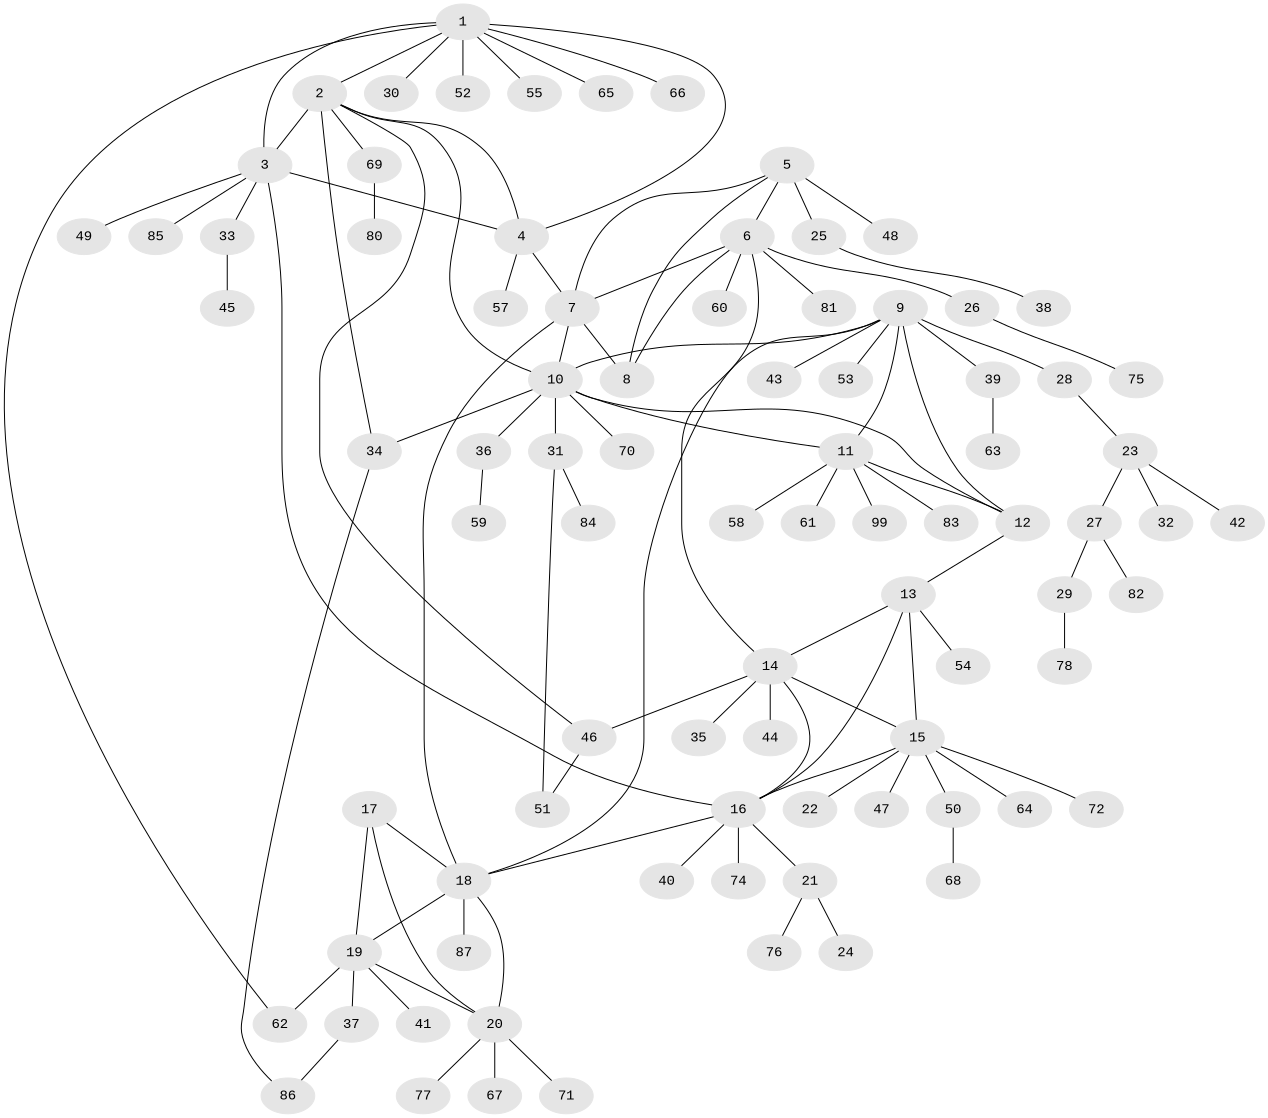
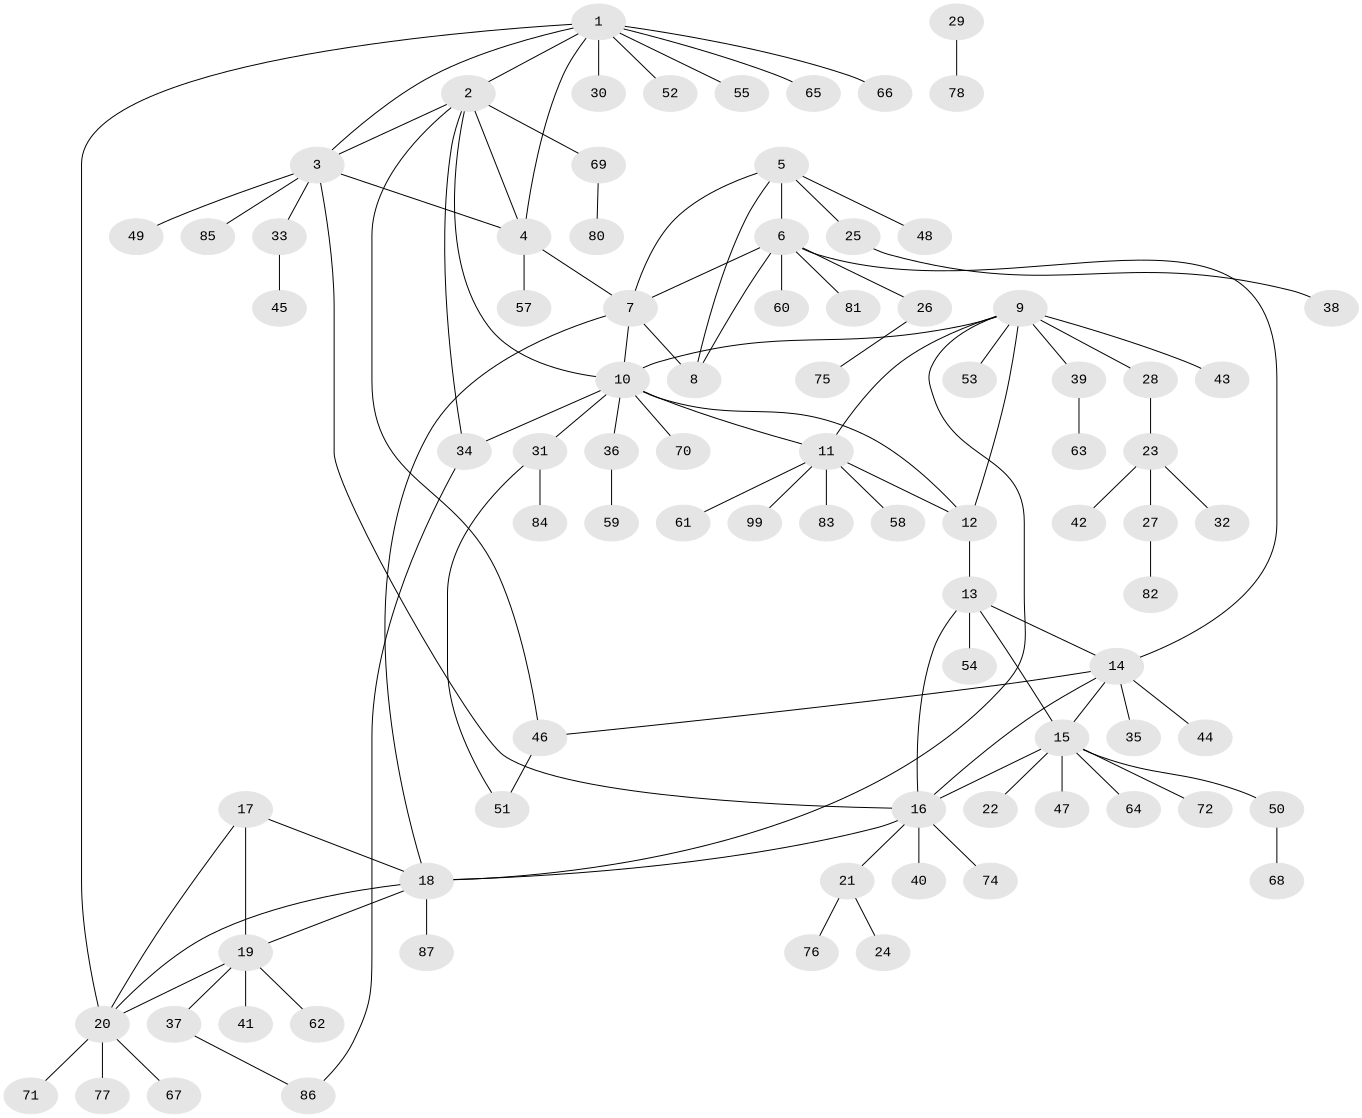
edge "1" -- "62": now "1" -- "20"
edge "27" -- "29": removed
